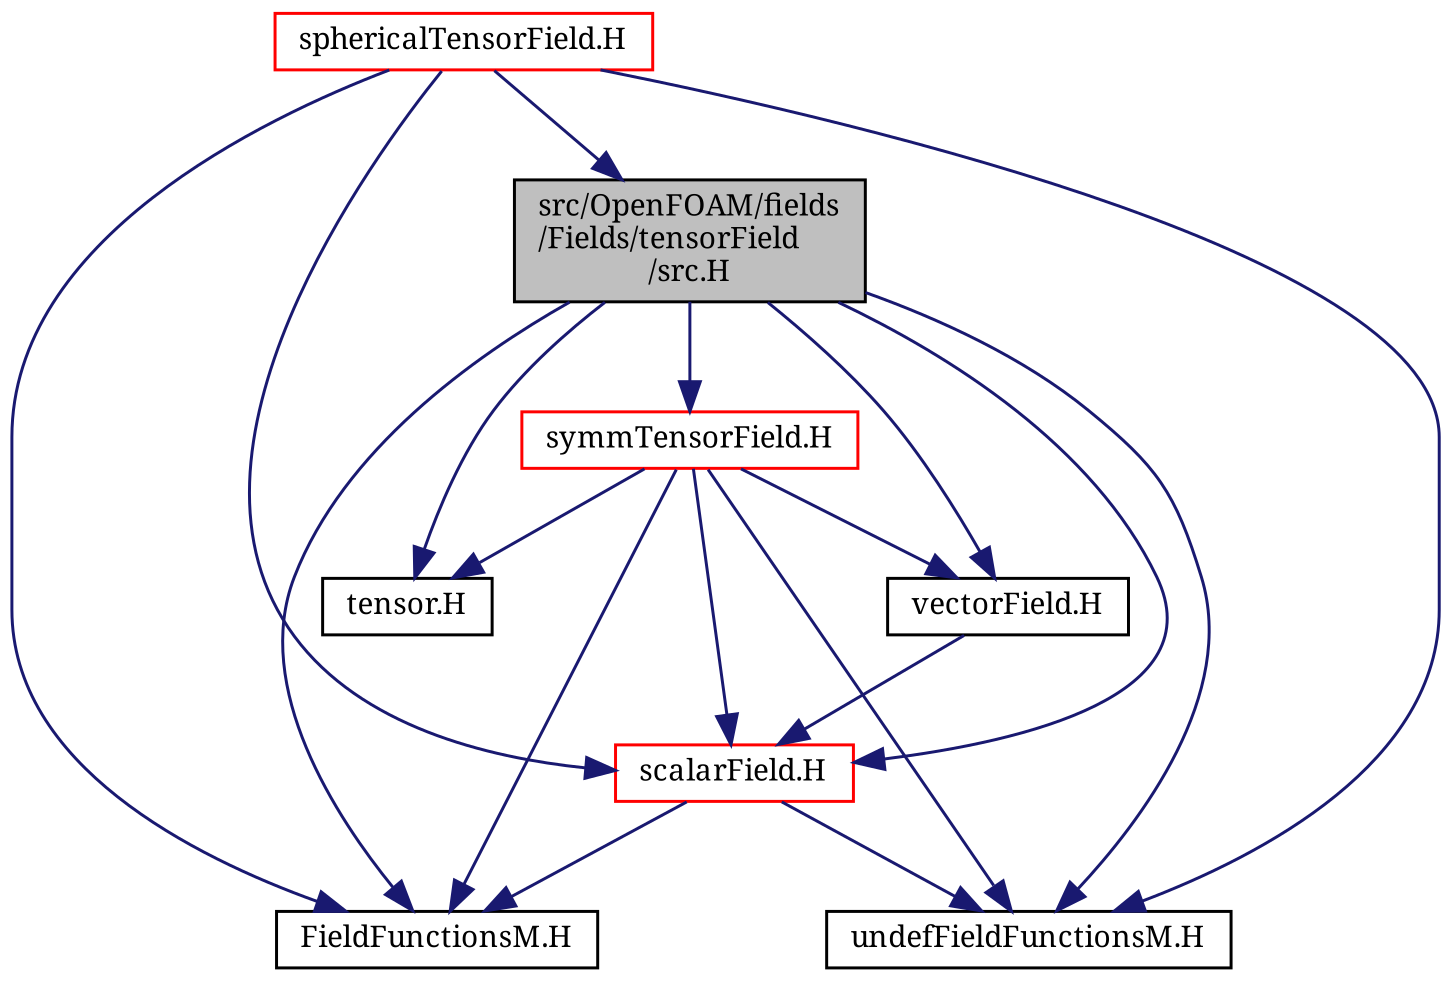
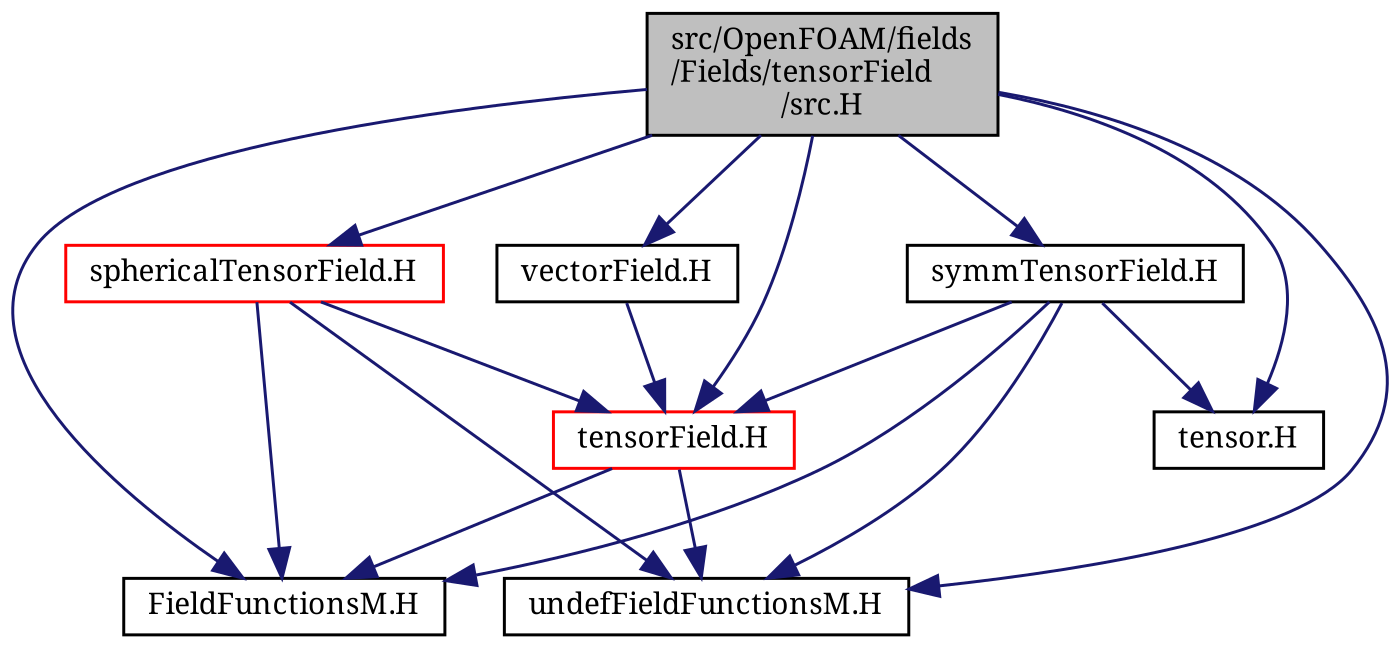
edge "sphericalTensorField.H" -> "src/OpenFOAM/fields /Fields/tensorField /src.H": reversed
node "symmTensorField.H": color red -> black
edge "symmTensorField.H" -> "vectorField.H": removed
node "scalarField.H": label "scalarField.H" -> "tensorField.H"
